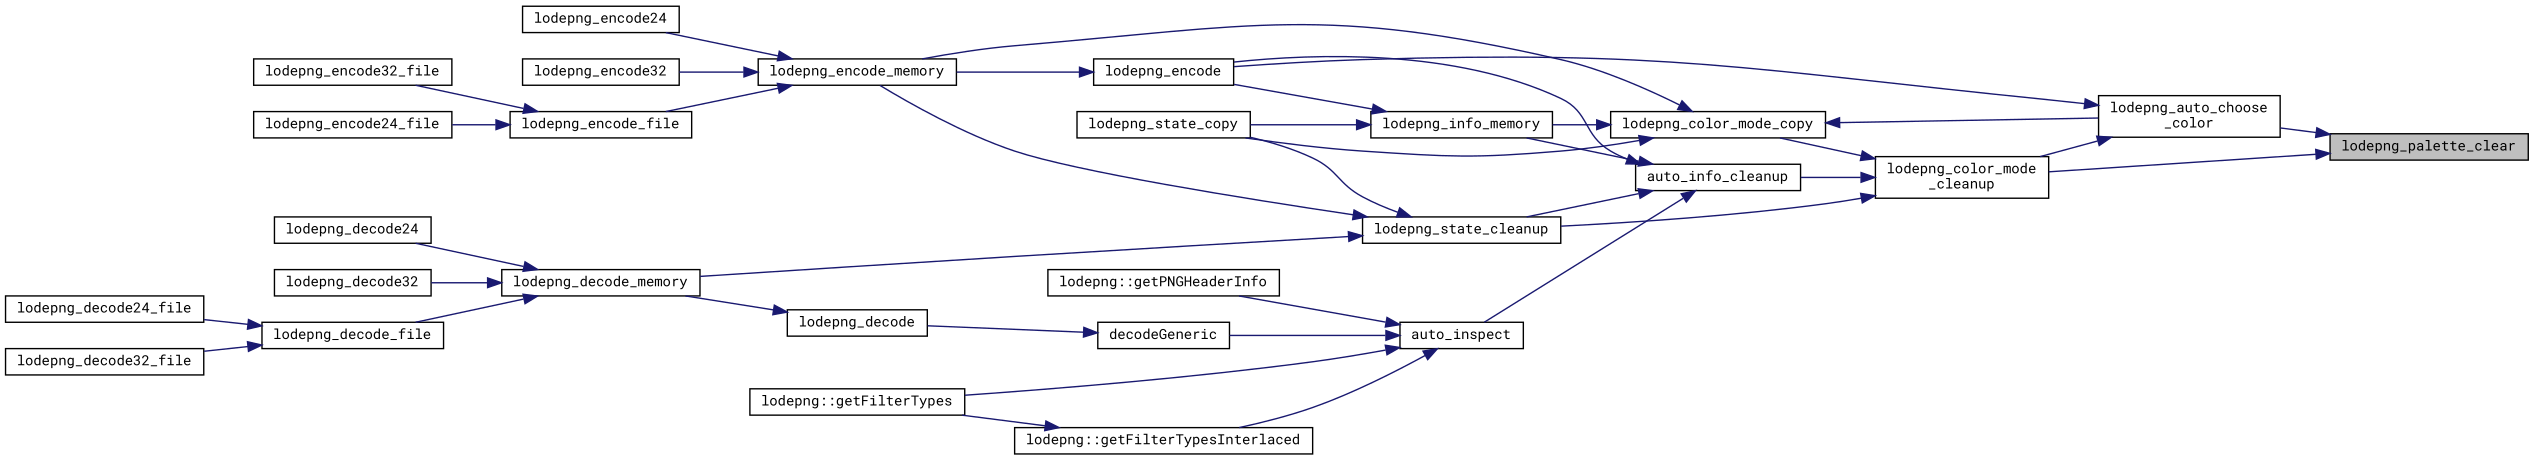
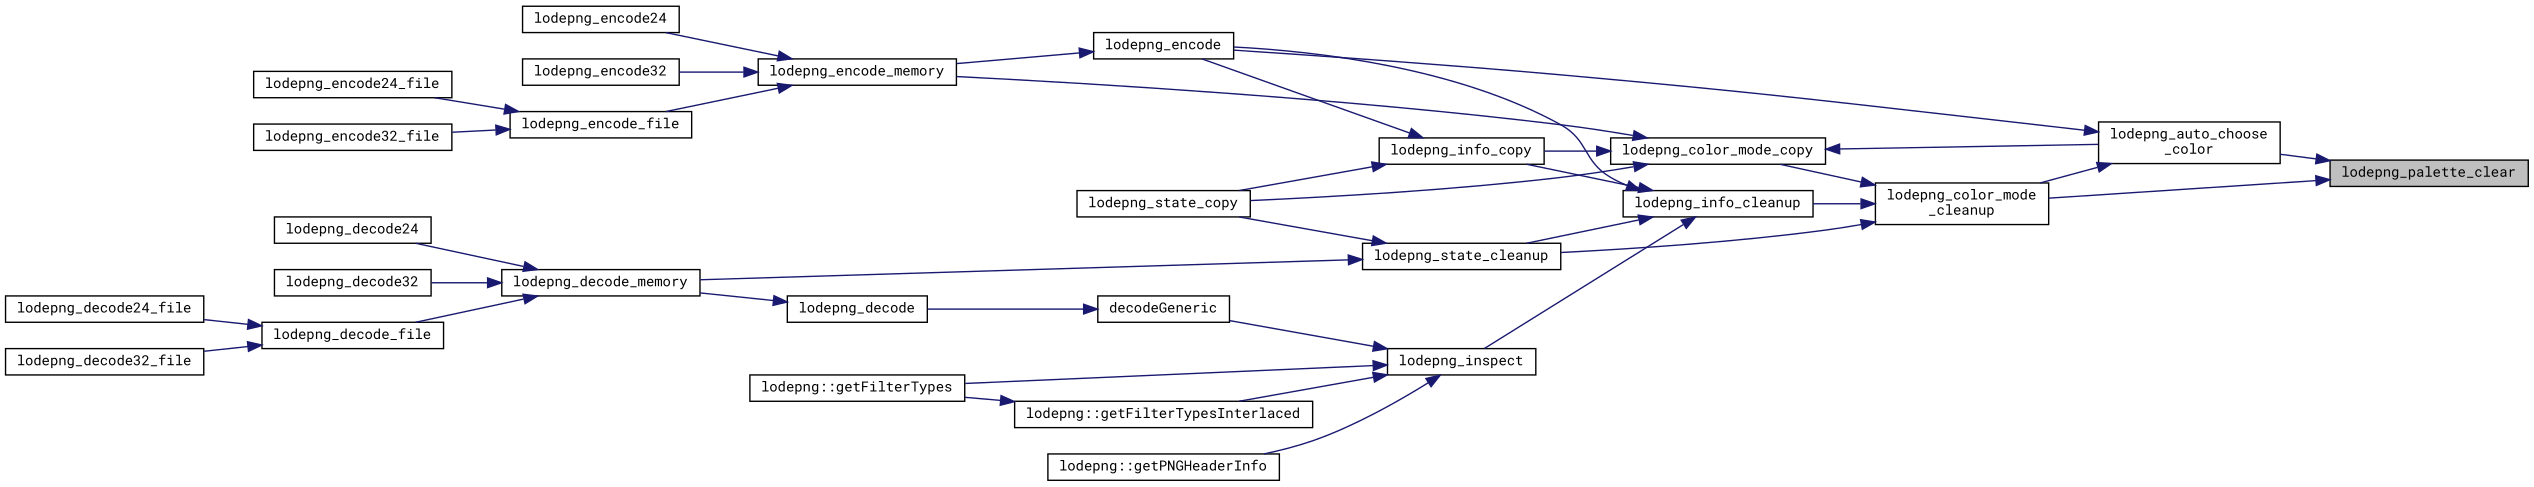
node "lodepng_info_memory": label "lodepng_info_memory" -> "lodepng_info_copy"
edge "lodepng_encode_memory" -> "lodepng_state_cleanup": removed
node "auto_info_cleanup": label "auto_info_cleanup" -> "lodepng_info_cleanup"
node "auto_inspect": label "auto_inspect" -> "lodepng_inspect"
